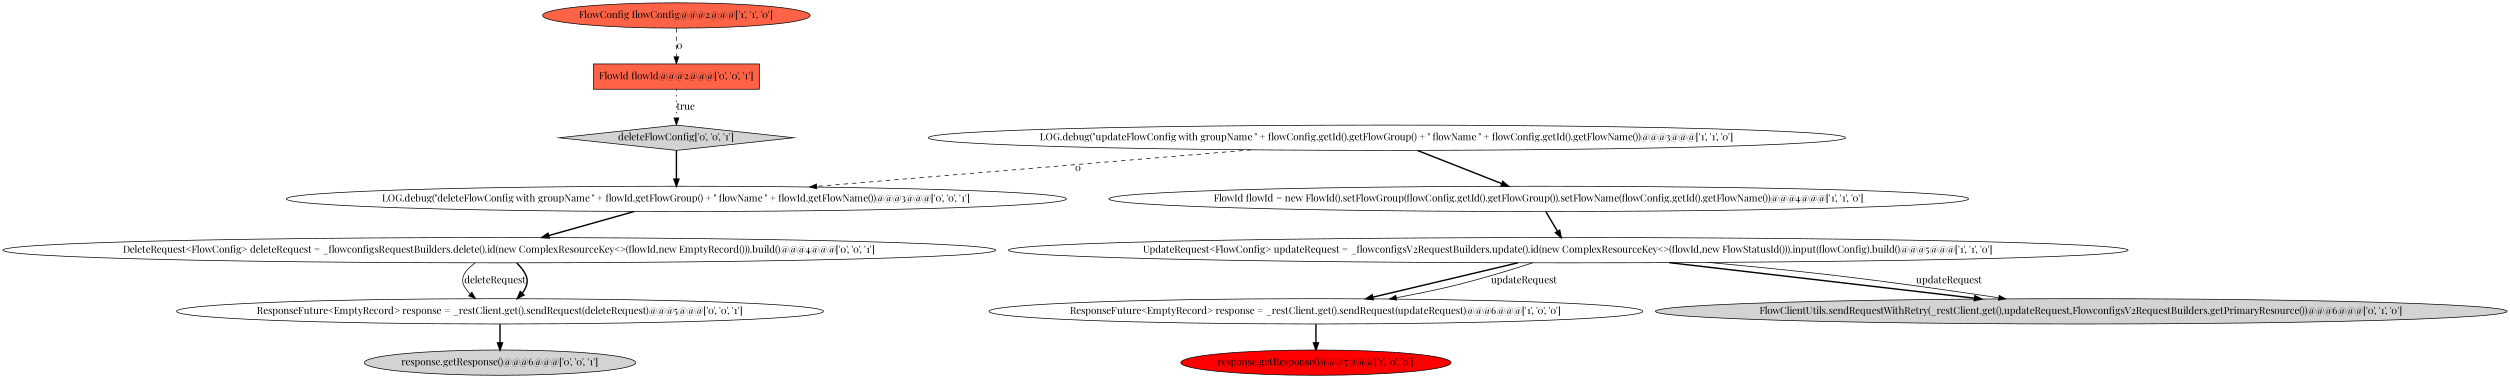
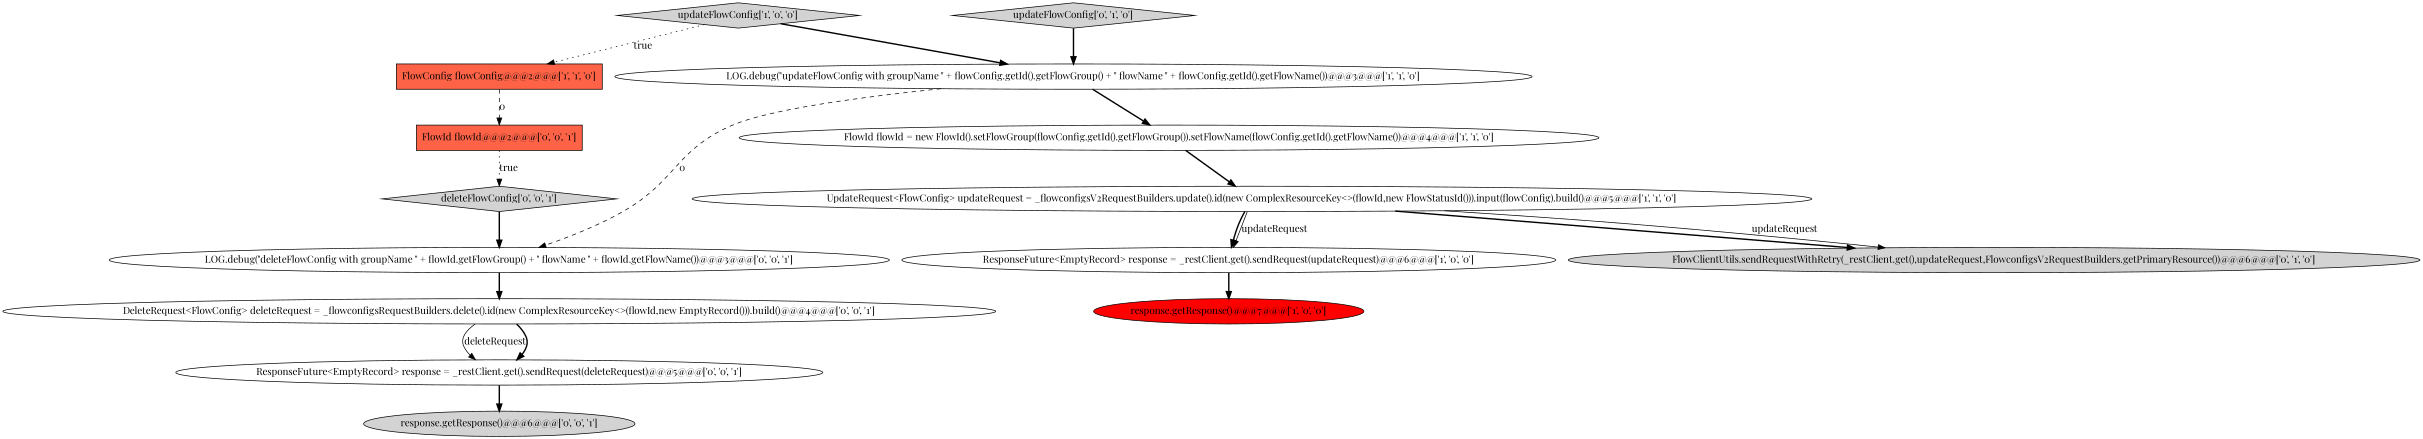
node "FlowConfig flowConfig@@@2@@@['1', '1', '0']": shape ellipse -> box
node "updateFlowConfig['1', '0', '0']": added
node "updateFlowConfig['0', '1', '0']": added
